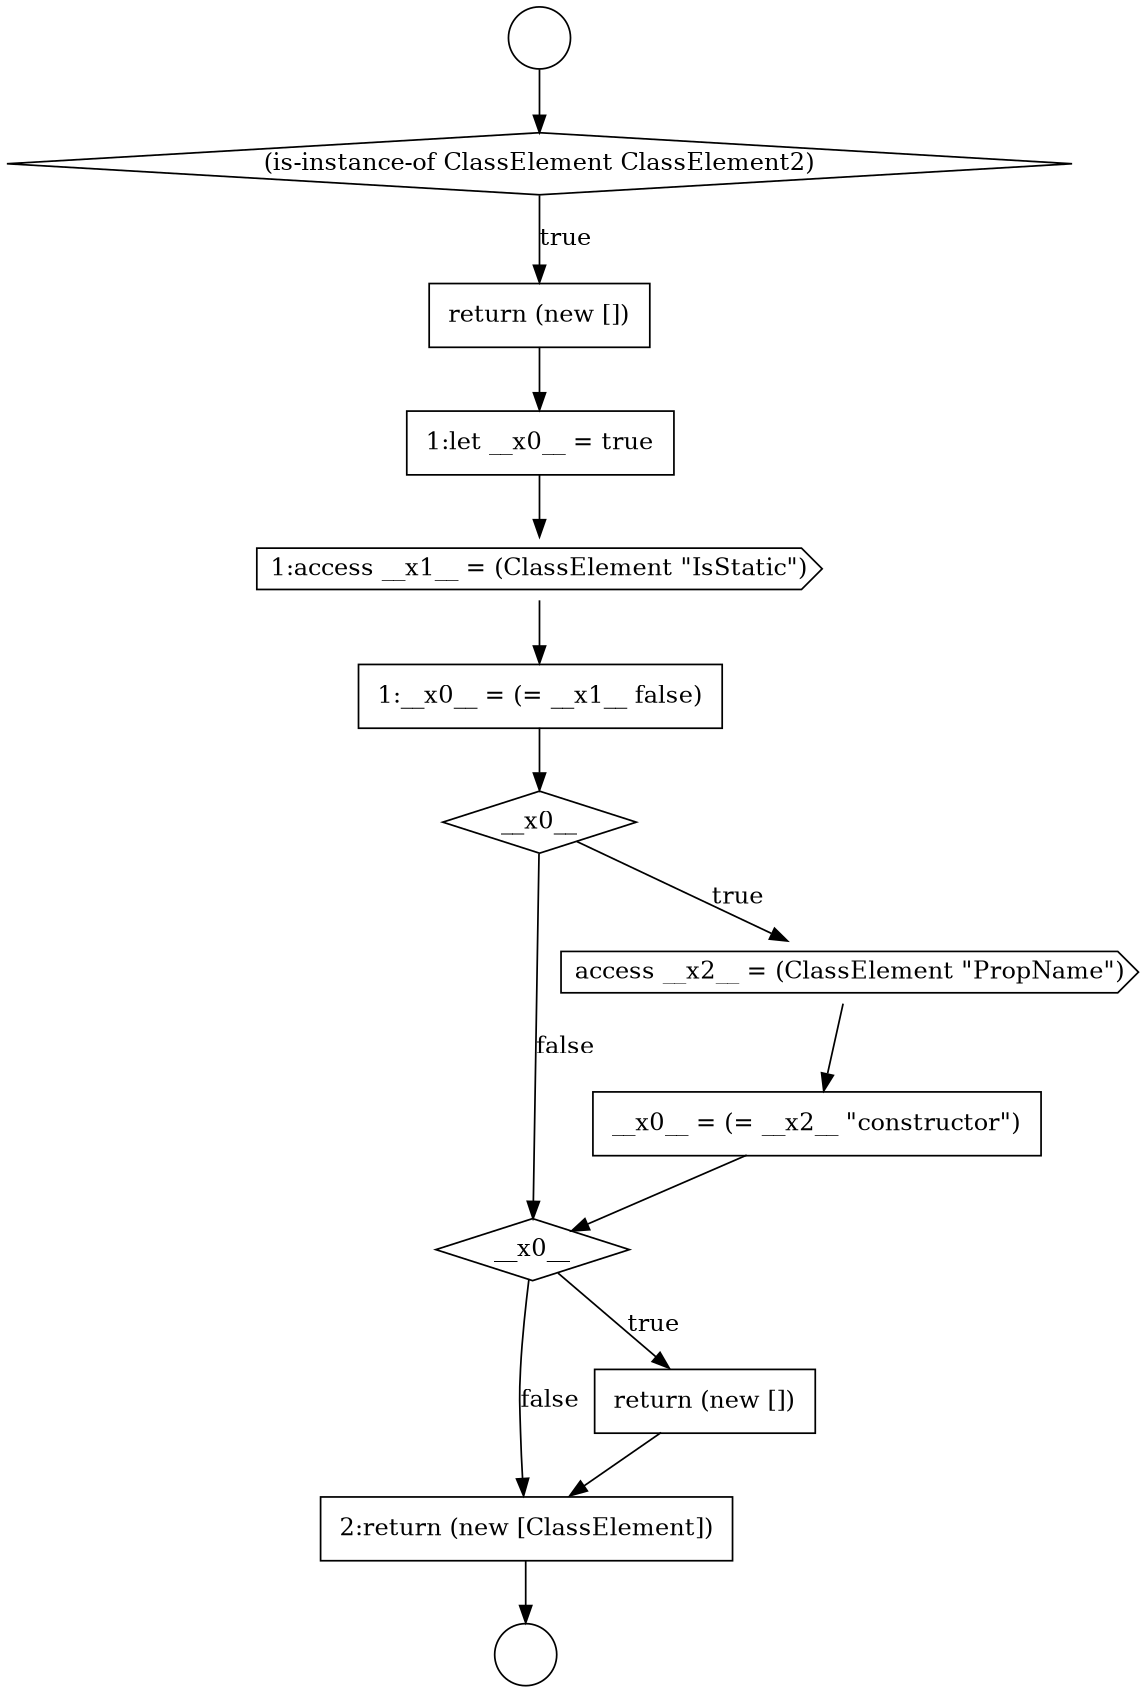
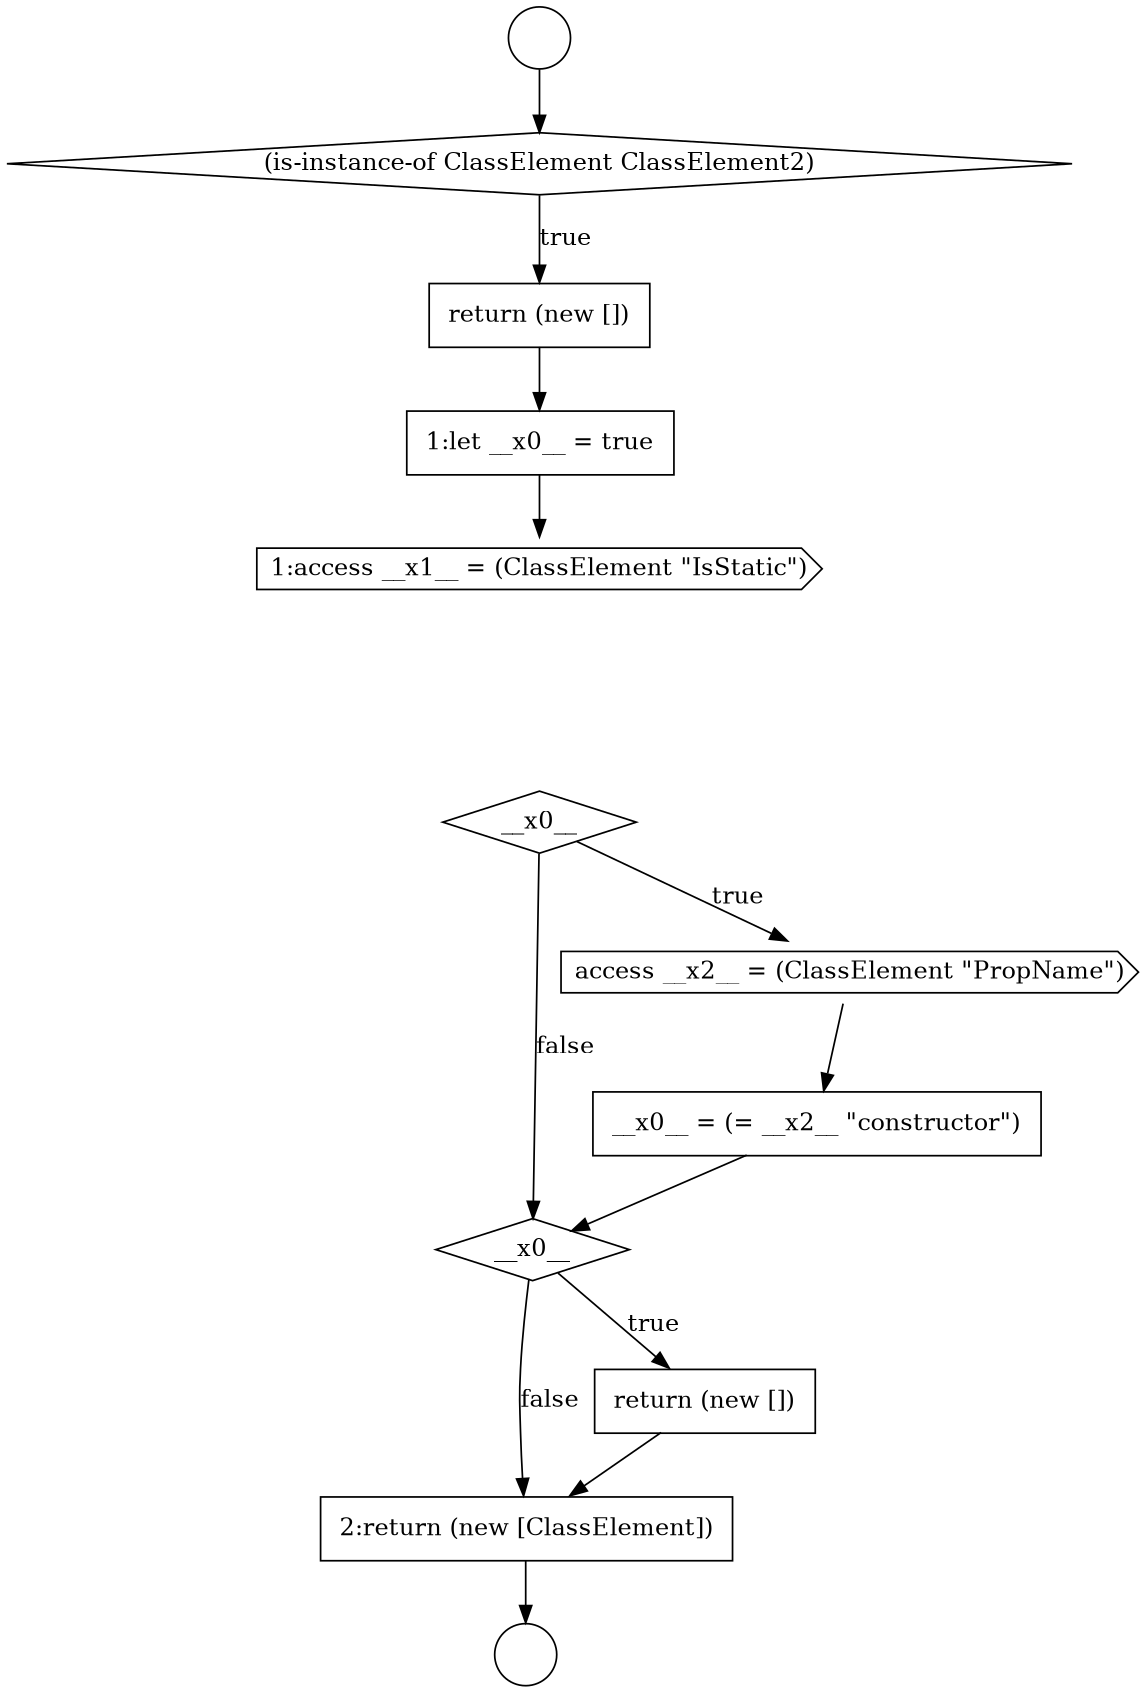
node "1:__x0__ = (= __x1__ false)": removed
